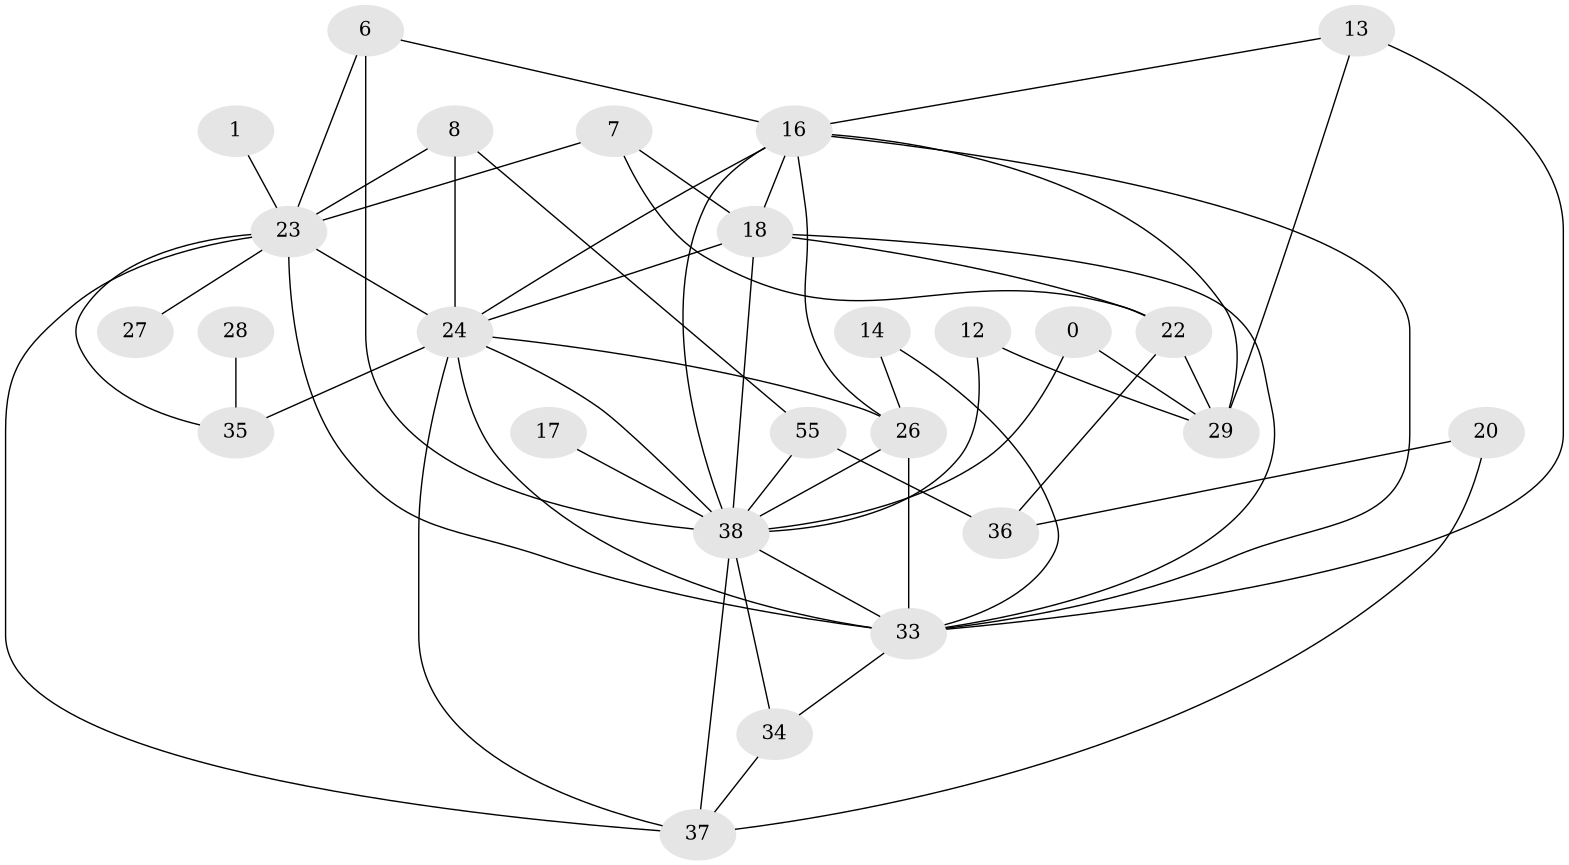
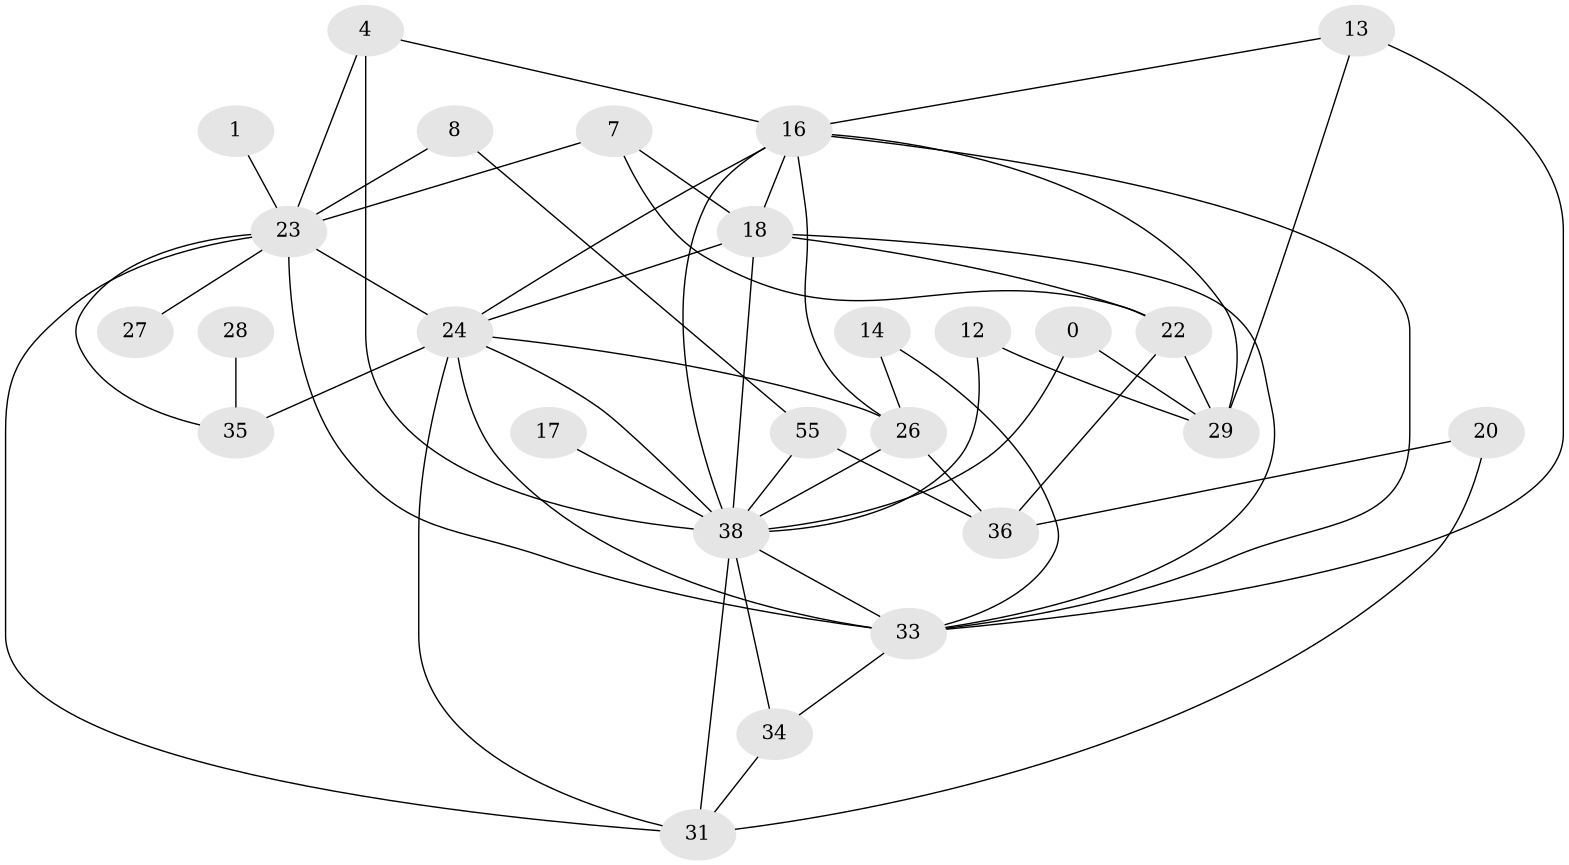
node "6": label "6" -> "4"
edge "8" -- "24": removed
edge "26" -- "33": now "26" -- "36"
node "37": label "37" -> "31"
